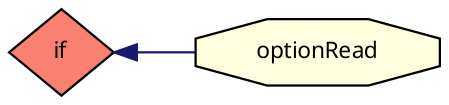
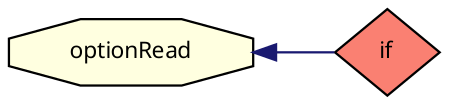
edge "optionRead" -> "if": reversed
